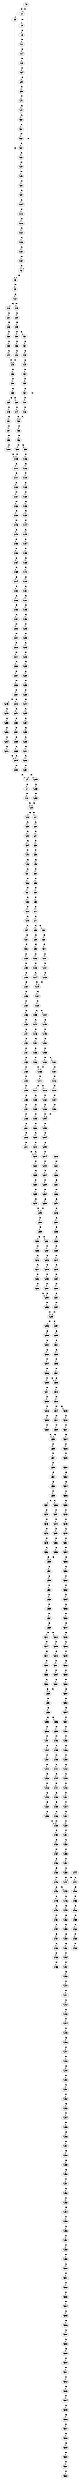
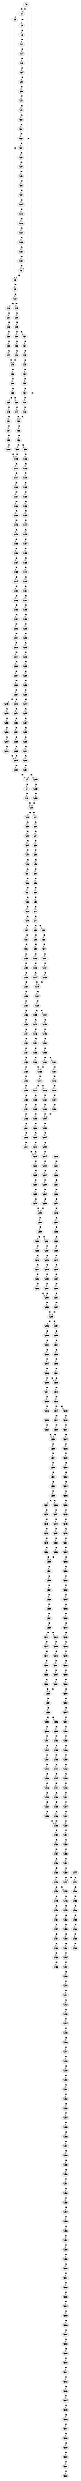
edge "S316" -> "S319": removed, label "A"
edge "S328" -> "S330": added, label "G"
